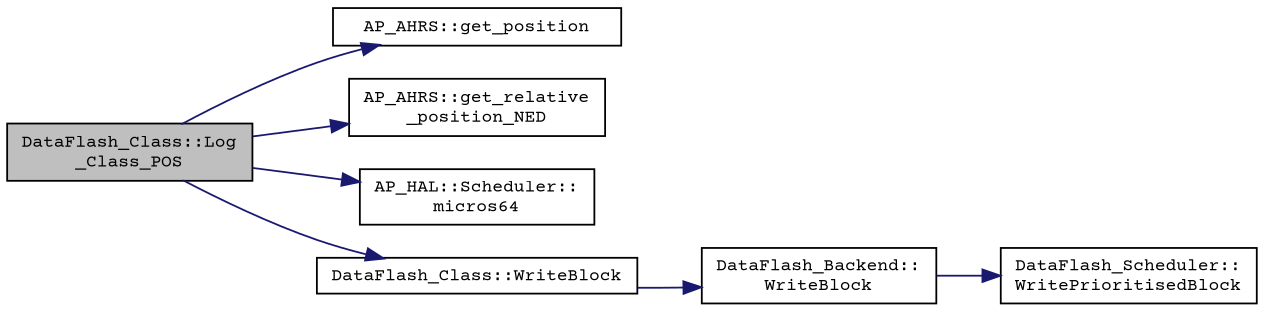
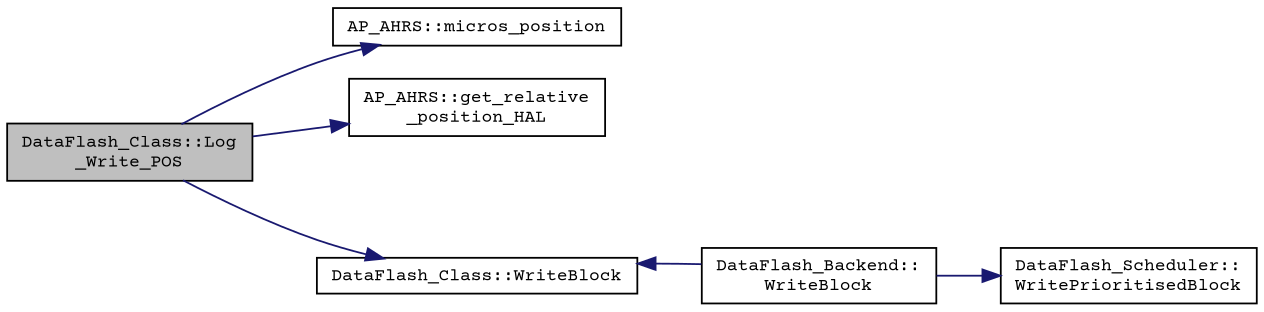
node "AP_AHRS::get_position": label "AP_AHRS::get_position" -> "AP_AHRS::micros_position"
node "AP_AHRS::get_relative _position_NED": label "AP_AHRS::get_relative _position_NED" -> "AP_AHRS::get_relative _position_HAL"
node "DataFlash_Class::Log _Class_POS": label "DataFlash_Class::Log _Class_POS" -> "DataFlash_Class::Log _Write_POS"
node "AP_HAL::Scheduler:: micros64": removed
edge "DataFlash_Class::WriteBlock" -> "DataFlash_Backend:: WriteBlock": reversed
